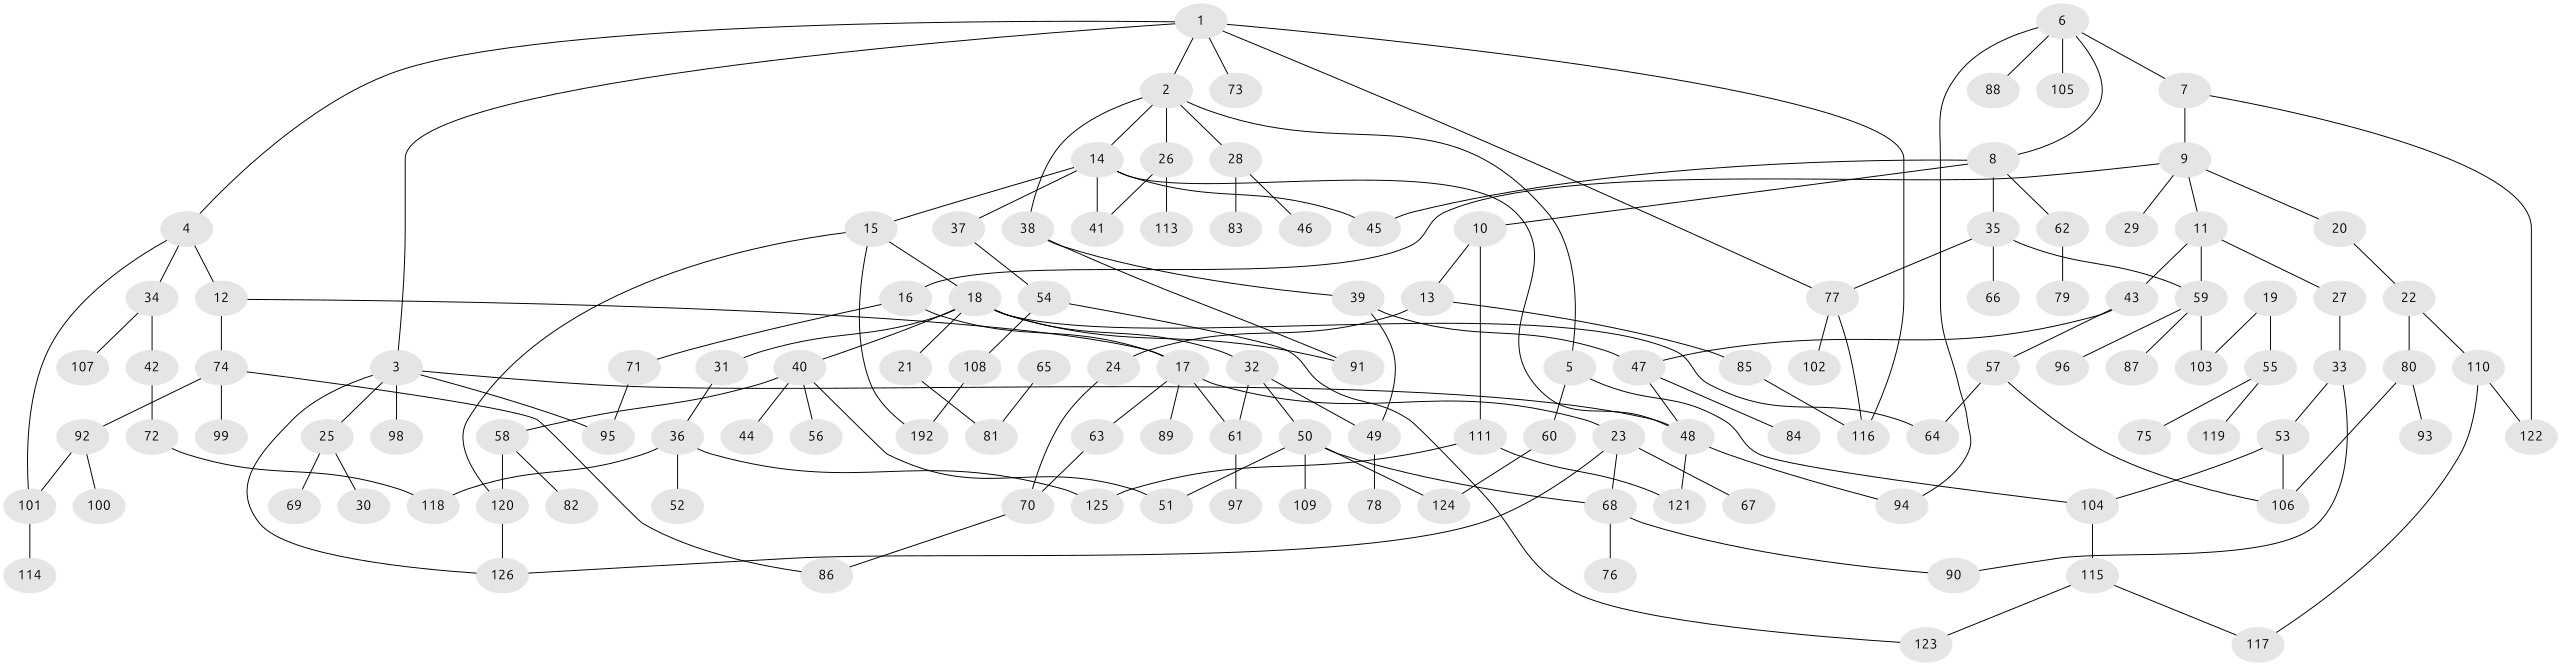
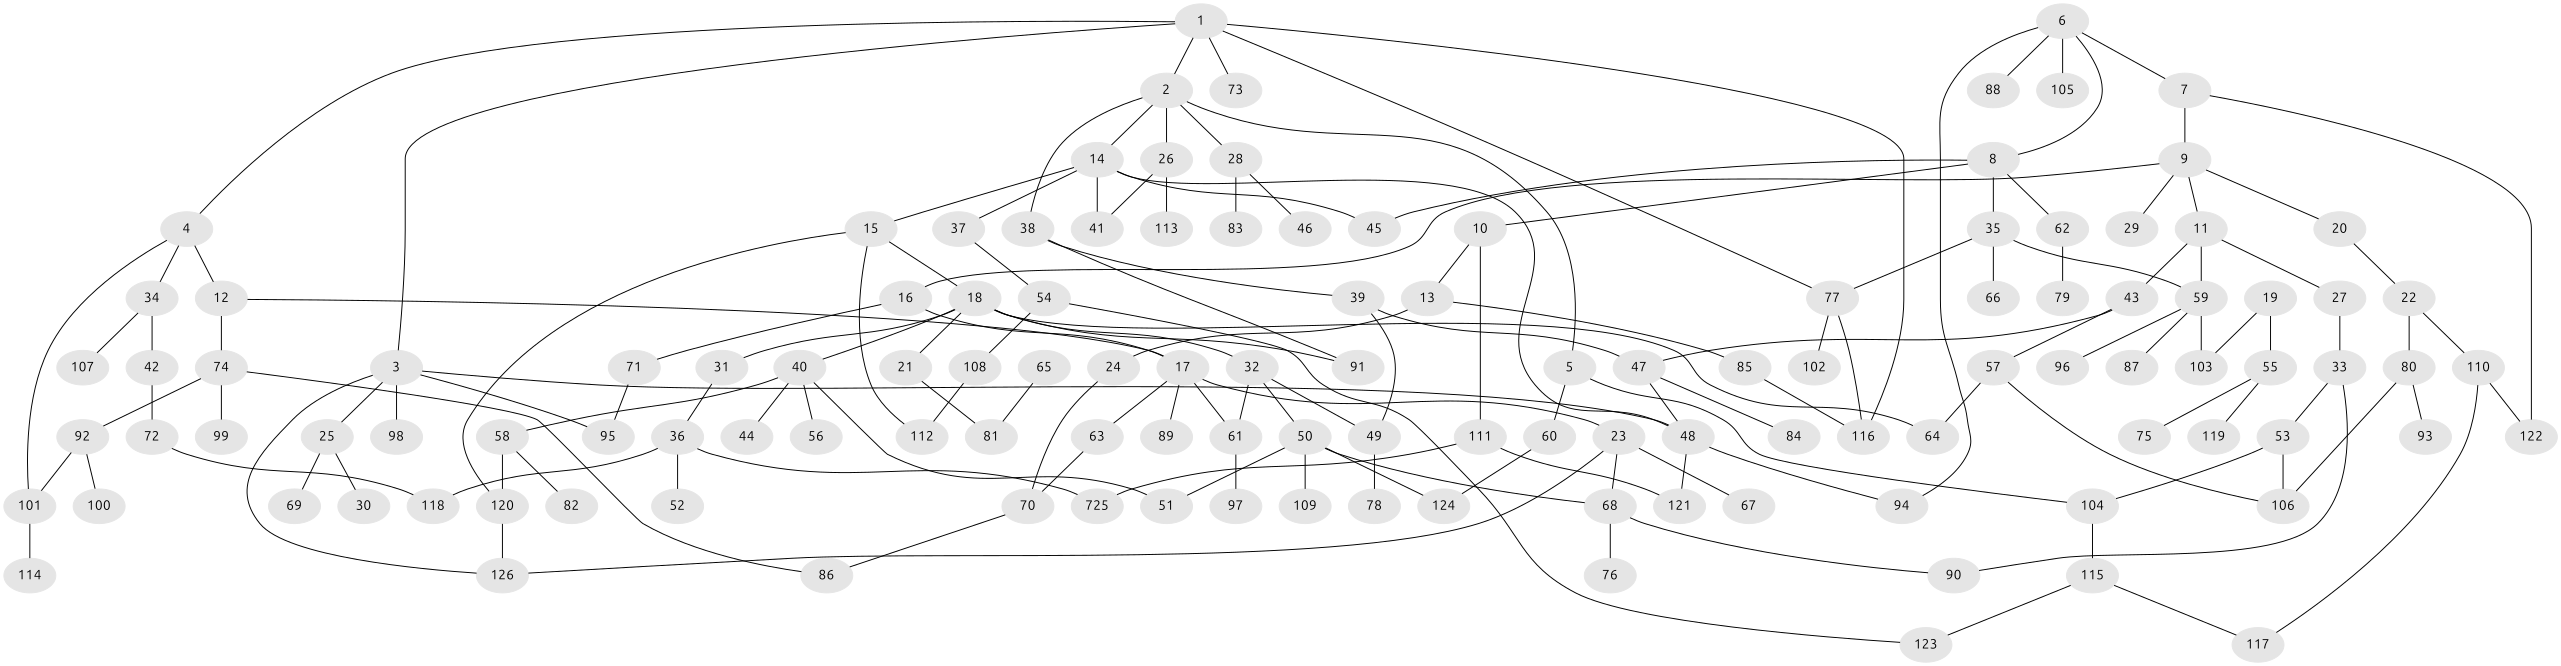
node "192": label "192" -> "112"
node "125": label "125" -> "725"
